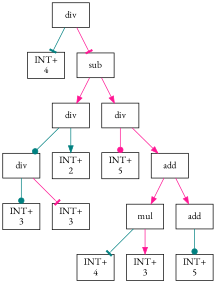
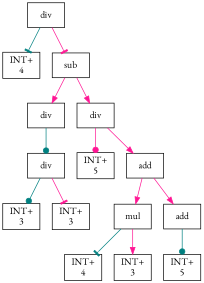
node "INT+ 2": removed
